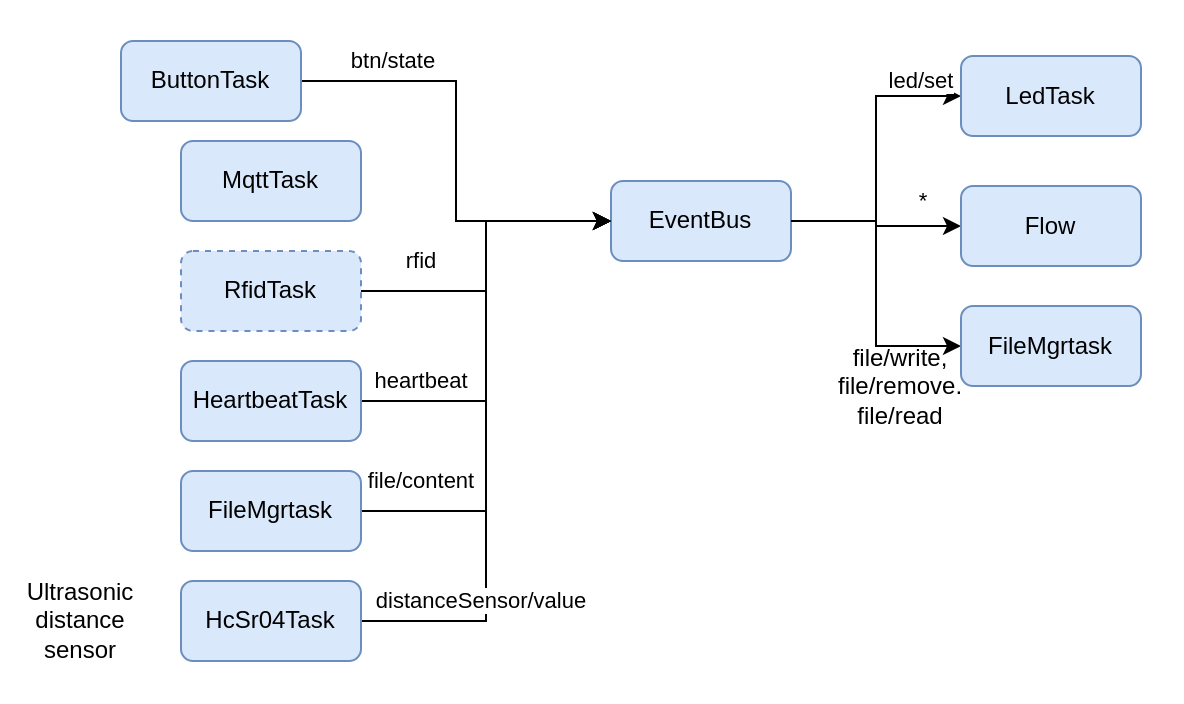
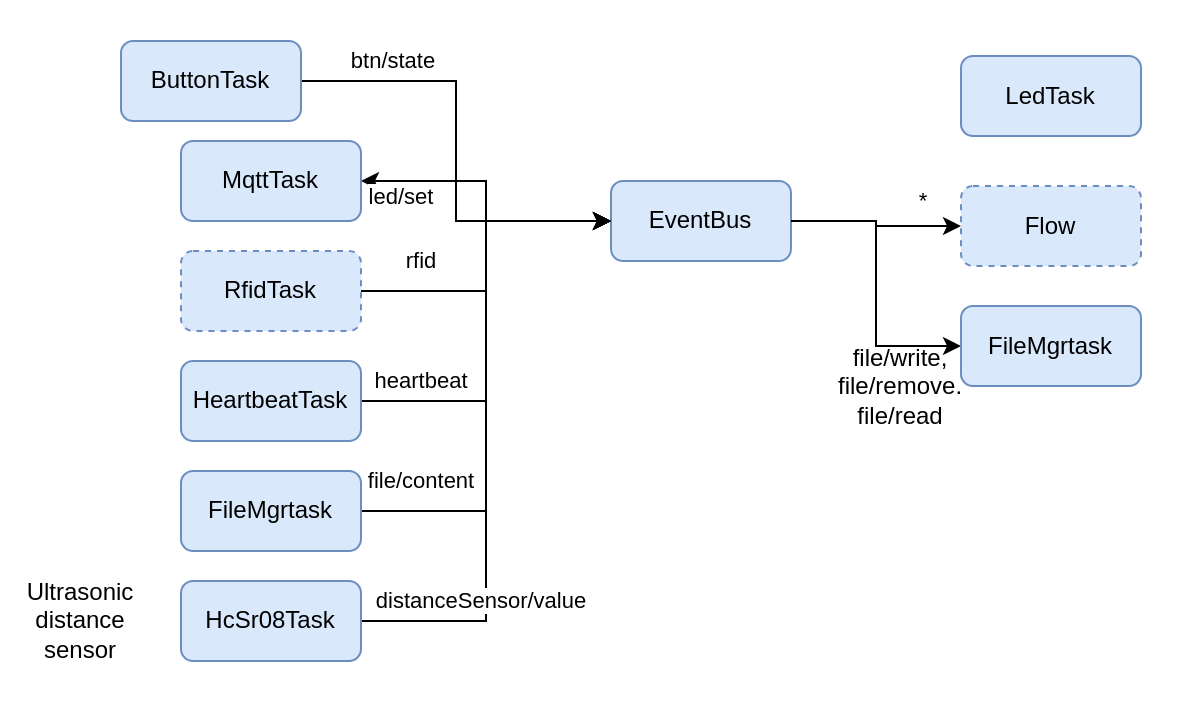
edge "EventBus" -> "LedTask": now "EventBus" -> "MqttTask"
node "Flow": style solid -> dashed
node "HcSr04Task": label "HcSr04Task" -> "HcSr08Task"
